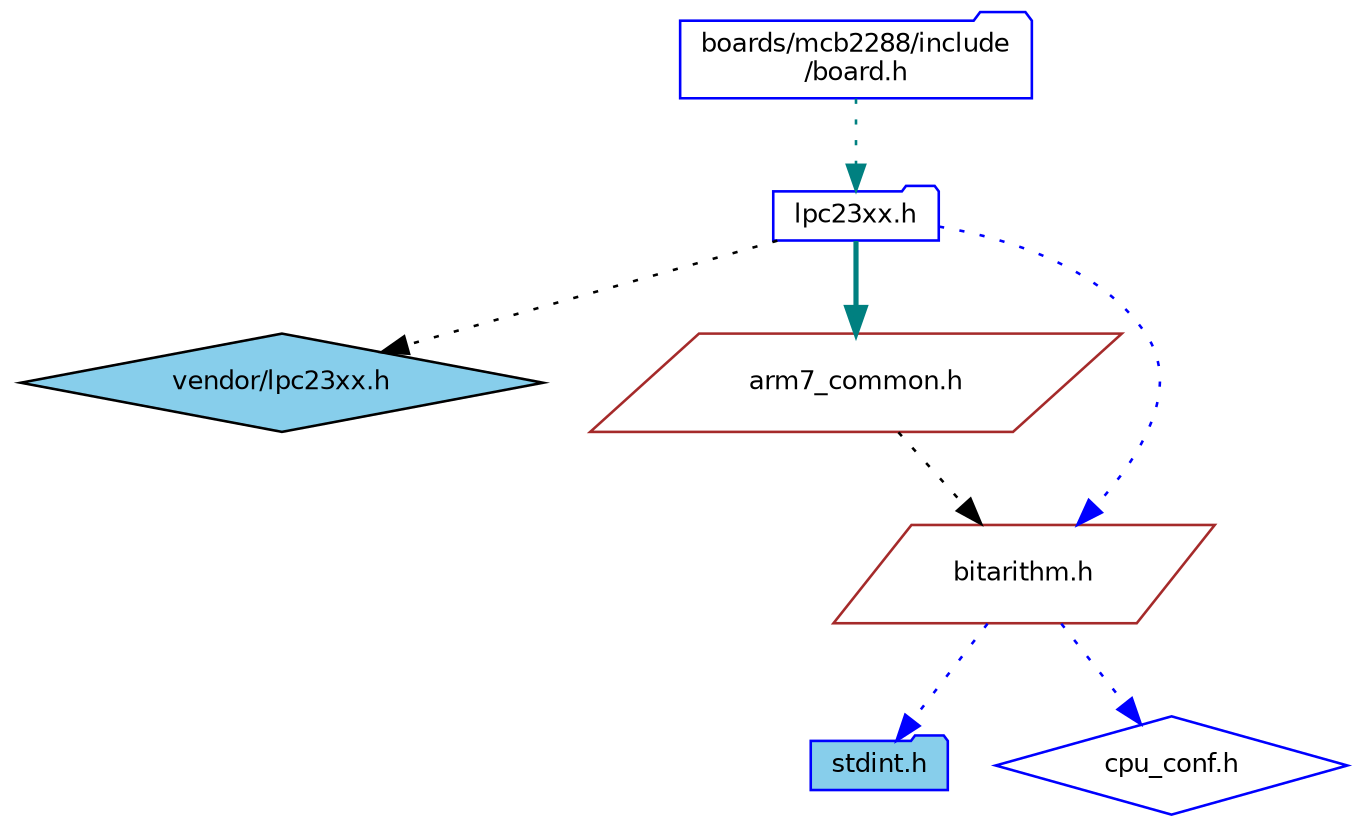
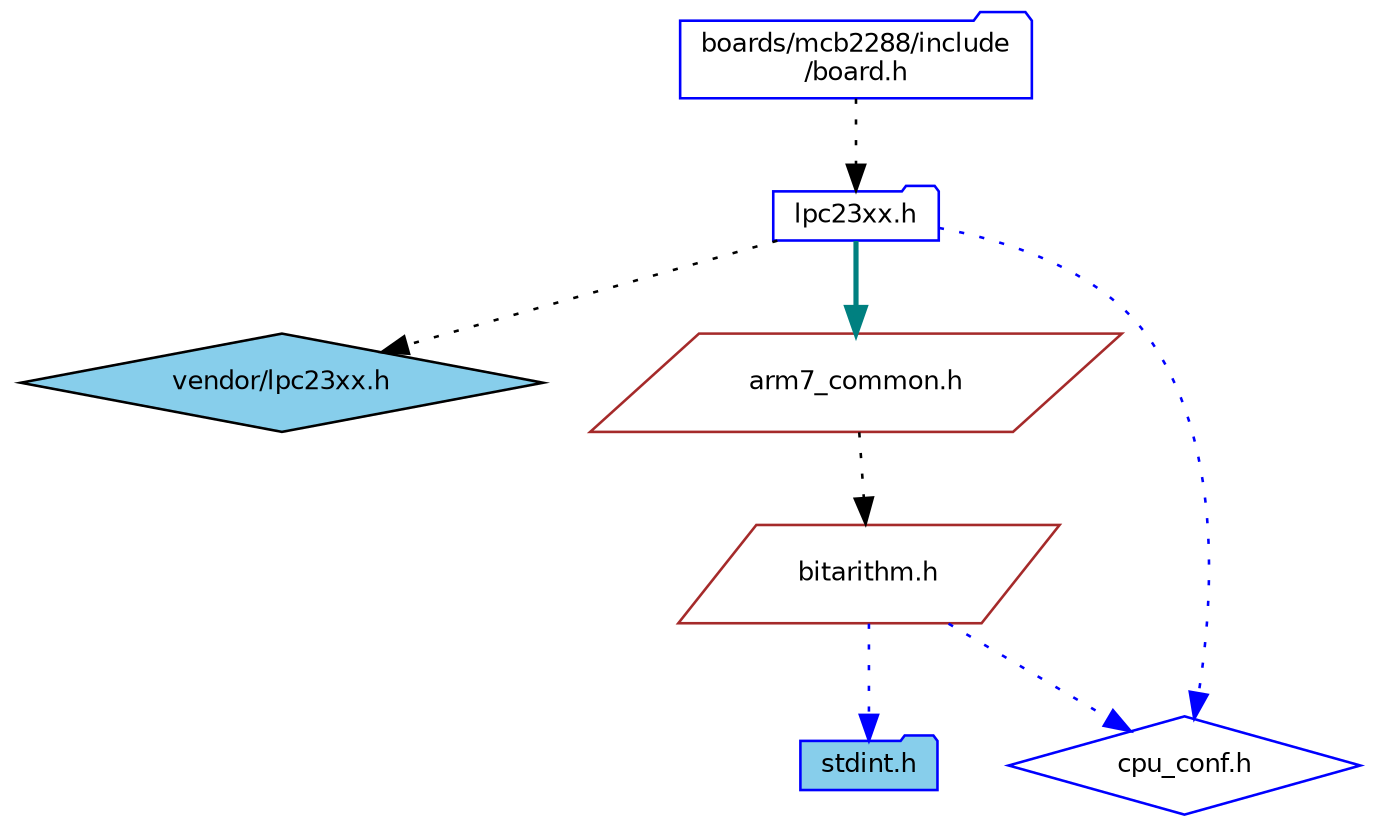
edge "boards/mcb2288/include /board.h" -> "lpc23xx.h": color teal -> black
edge "lpc23xx.h" -> "bitarithm.h": now "lpc23xx.h" -> "cpu_conf.h"
